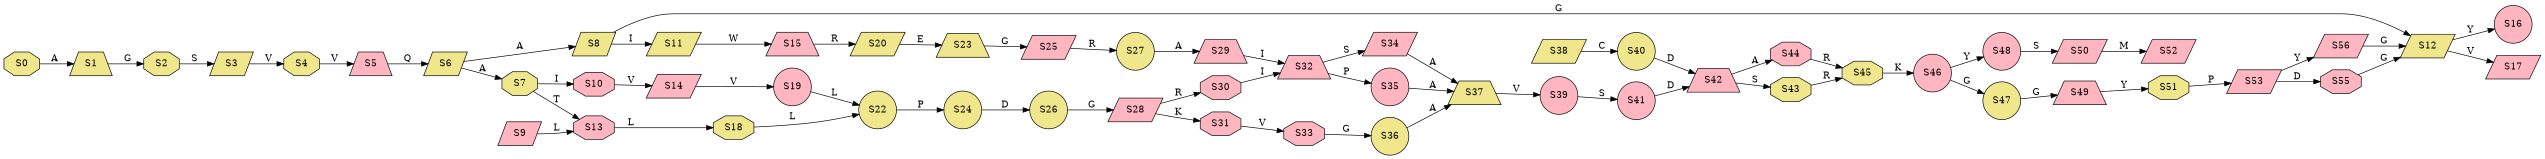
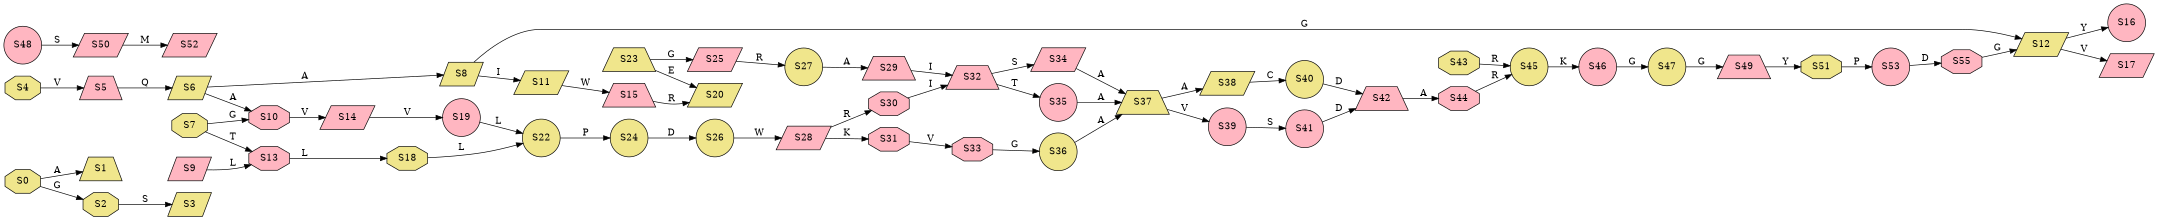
edge "S20" -> "S23": reversed
node "S56": removed
edge "S46" -> "S48": removed, label "Y"
edge "S1" -> "S2": now "S0" -> "S2"
edge "S3" -> "S4": removed, label "V"
edge "S32" -> "S35": label "P" -> "T"
edge "S6" -> "S7": now "S6" -> "S10"
node "S45": shape octagon -> circle
edge "S7" -> "S10": label "I" -> "G"
node "S53": shape parallelogram -> circle
edge "S42" -> "S43": removed, label "S"
edge "S37" -> "S38": added, label "A"
edge "S26" -> "S28": label "G" -> "W"
